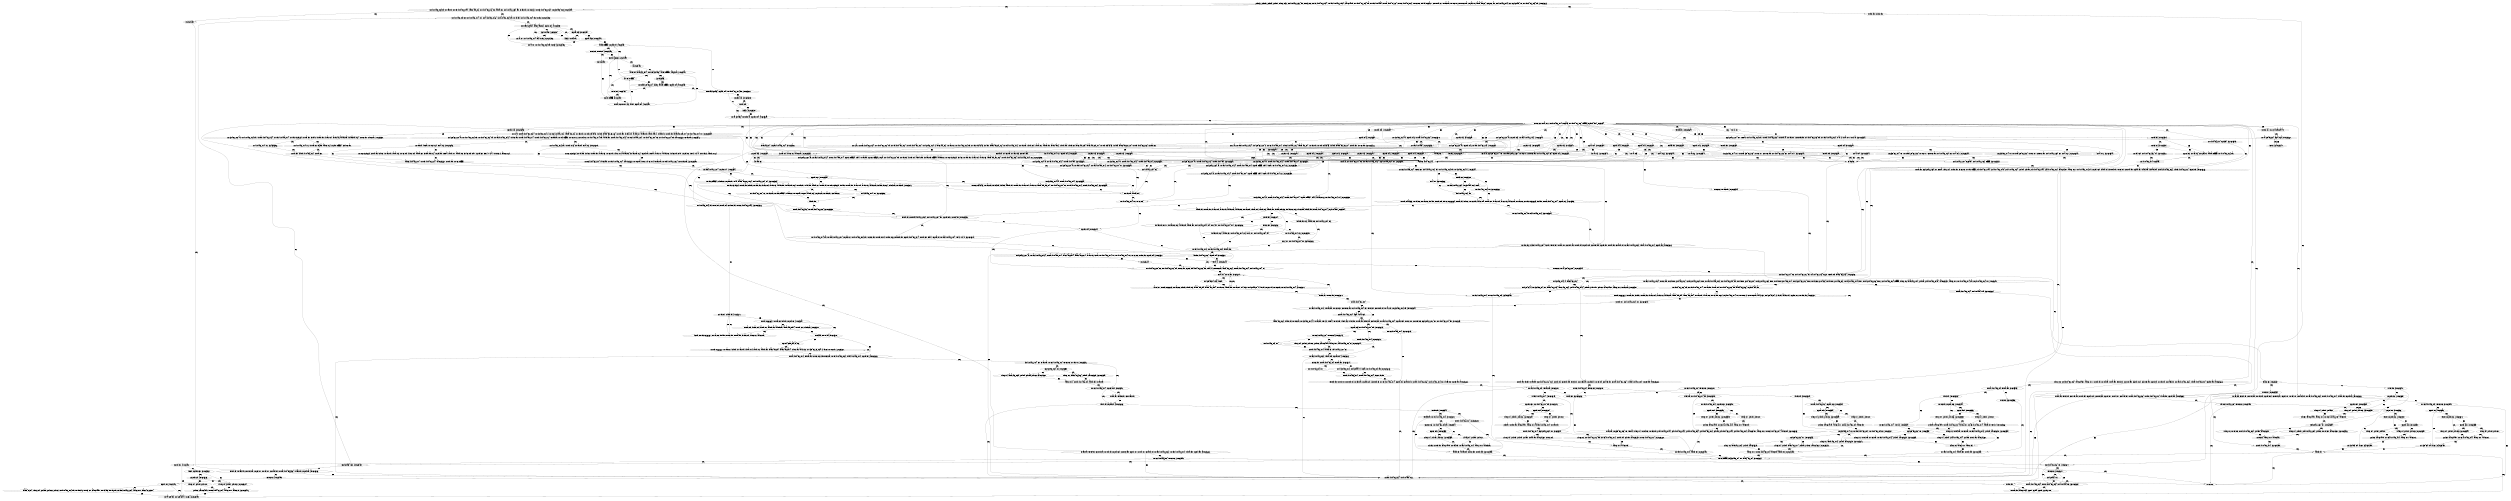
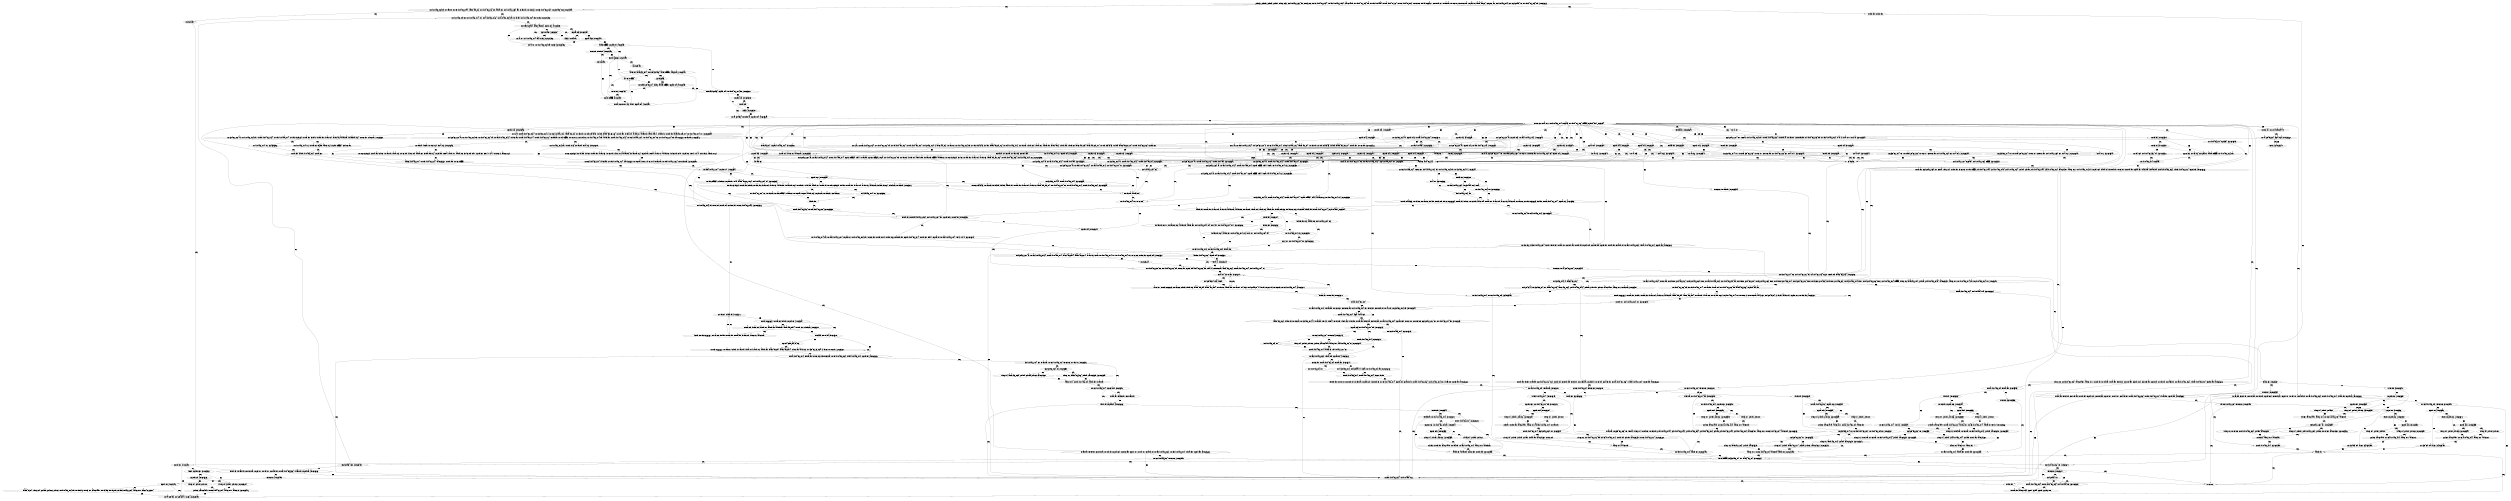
edge "'cmp al, 0x7a', 'jne 0x80558a9'," -> "'dec ebp', 'jmp 0x80558a9',": now "'cmp al, 0x7a', 'jne 0x80558a9'," -> "'mov ecx, dword [esp+0xc]',"
edge "'cmp edx, 0x4f', 'jne 0x805604f'," -> "'test bl, bl', 'jne 0x805604f',": removed, label "CFG"
edge "'cmp ebx, 0x2b', 'jne 0x80561e4'," -> "'sub esp, 0x4', 'push edx', 'push 0x20',": removed, label "CFG"
edge "'cmp edx, 0x2b', 'jne 0x8055fb1'," -> "'sub esp, 0x4', 'push esi', 'push 0x30', 'jmp 0x8055fb7',": removed, label "CFG"
